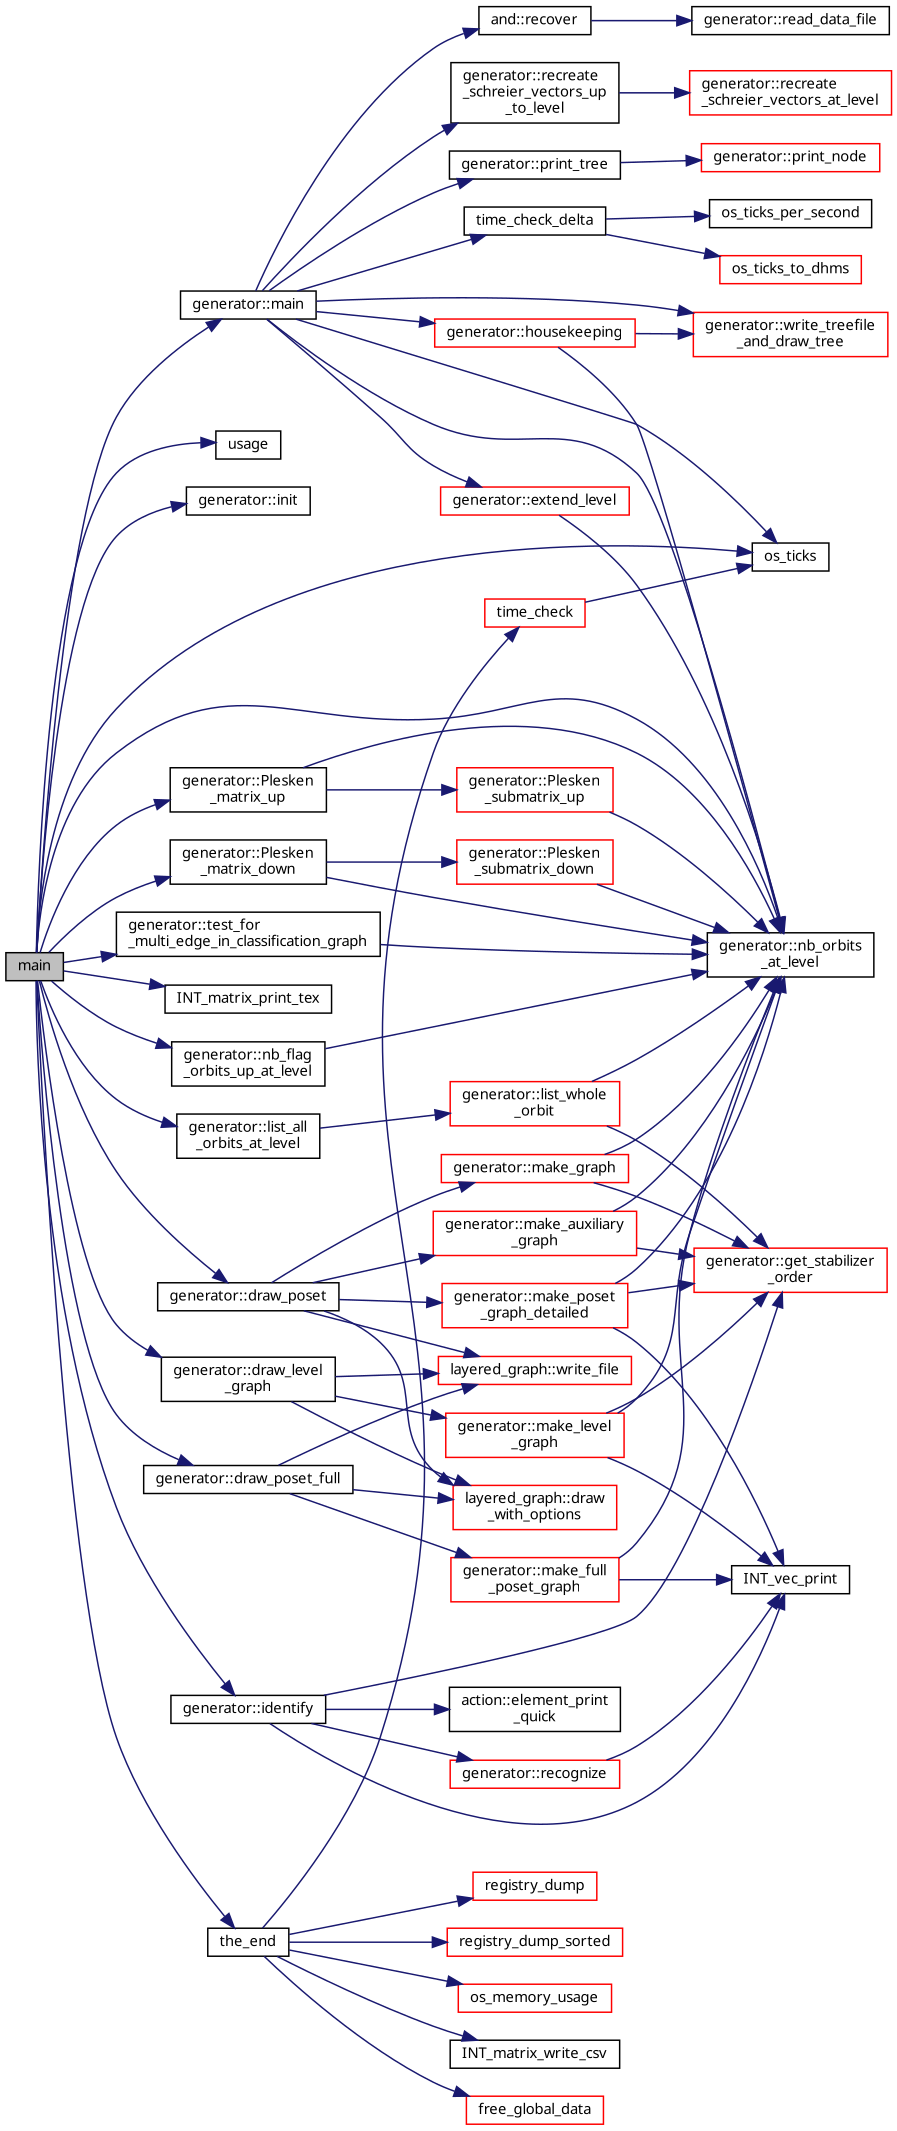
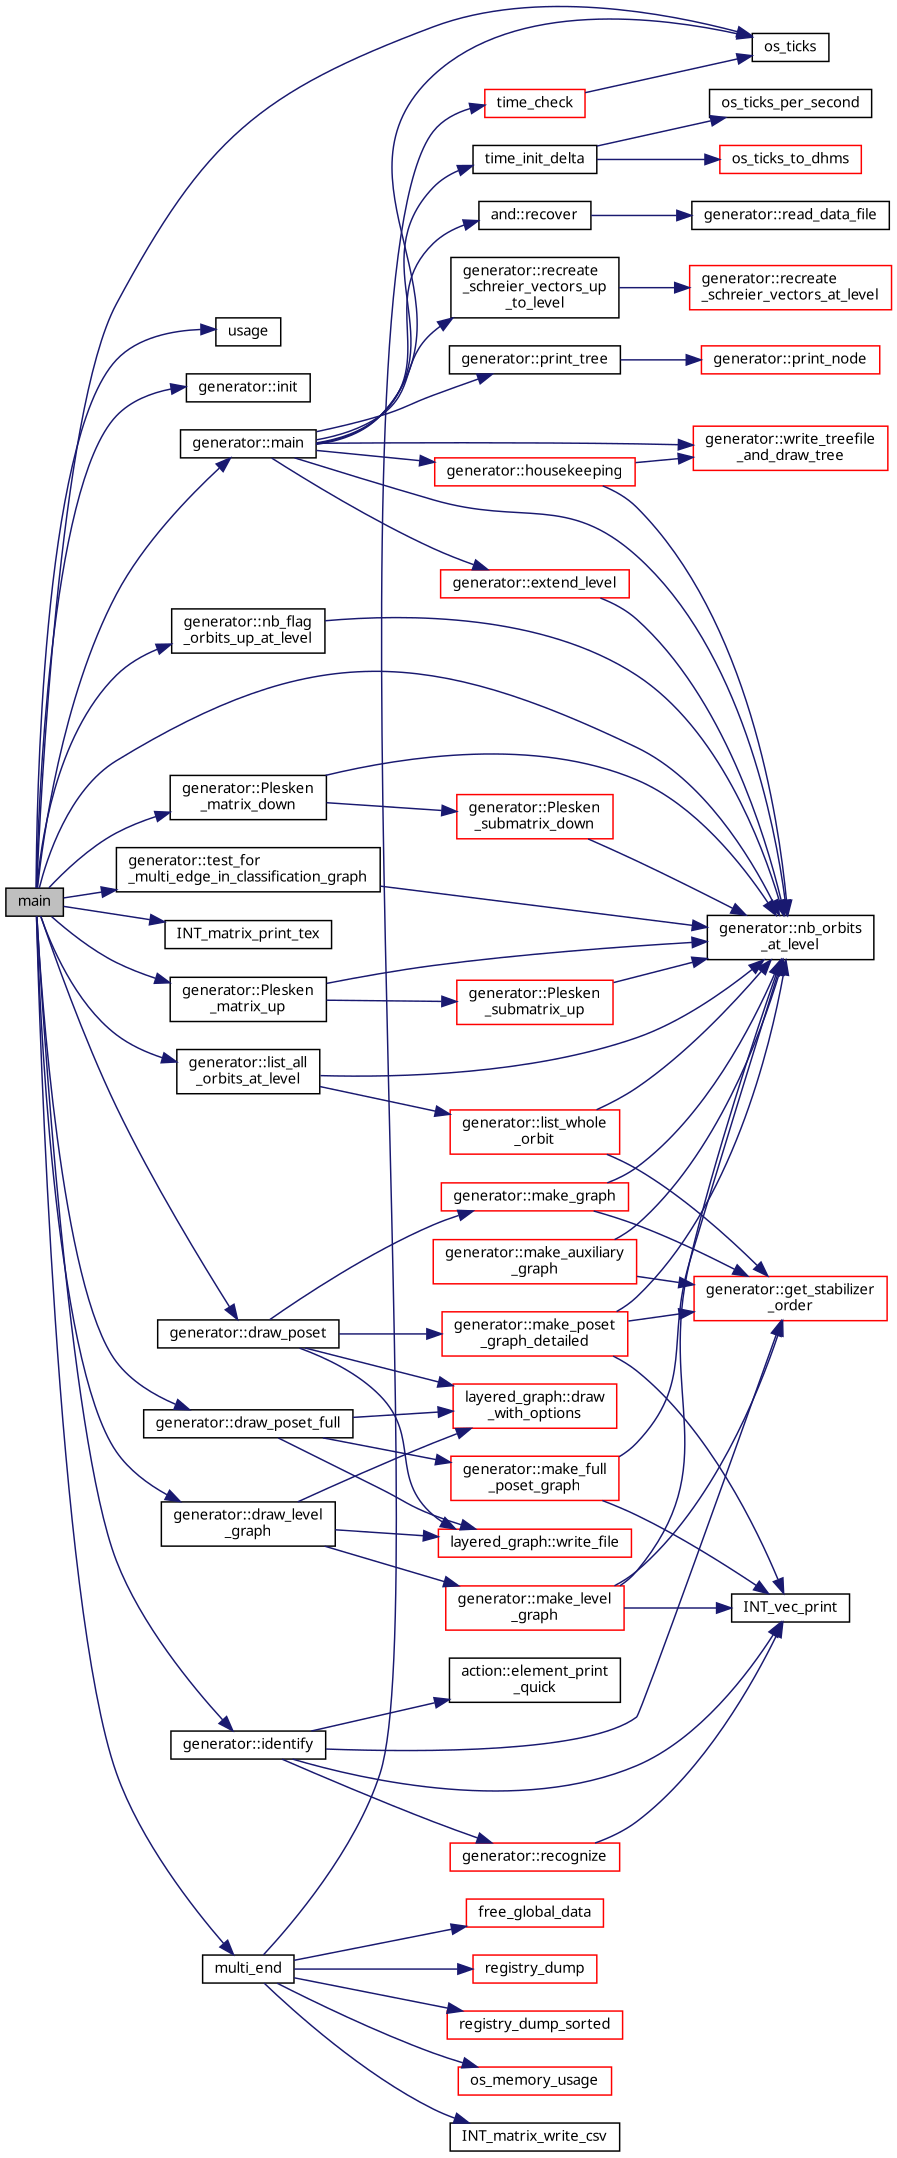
node "time_check_delta": label "time_check_delta" -> "time_init_delta"
edge "generator::list_all _orbits_at_level" -> "generator::nb_orbits _at_level": added
edge "generator::draw_poset" -> "generator::make_auxiliary _graph": removed
node "the_end": label "the_end" -> "multi_end"
